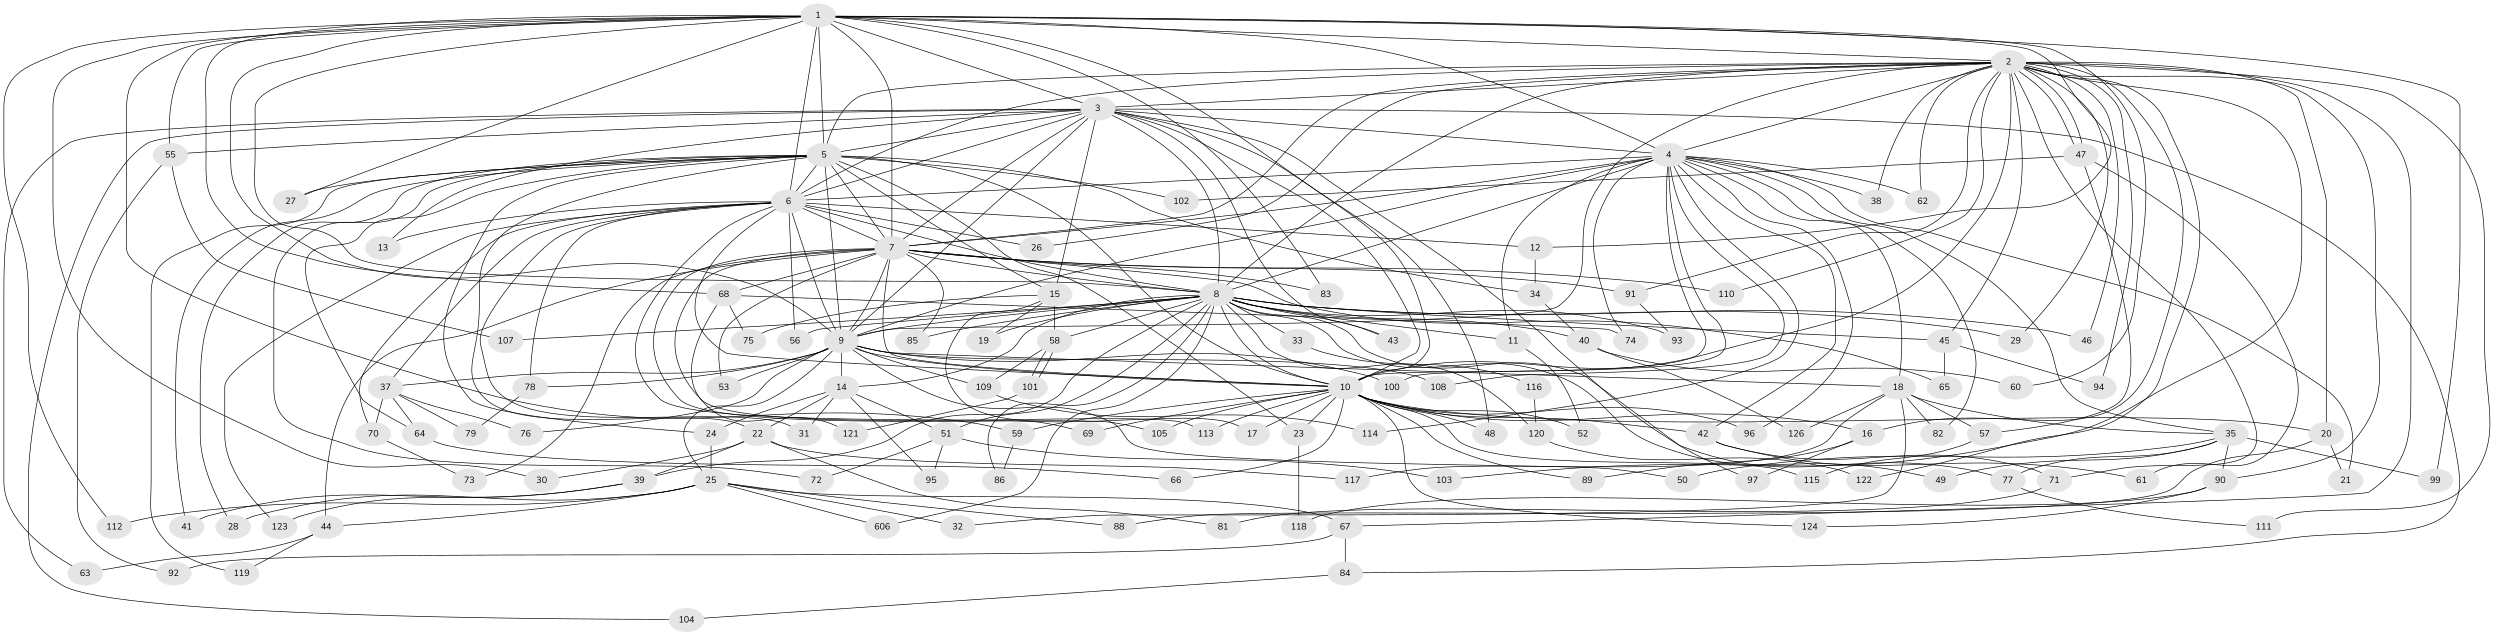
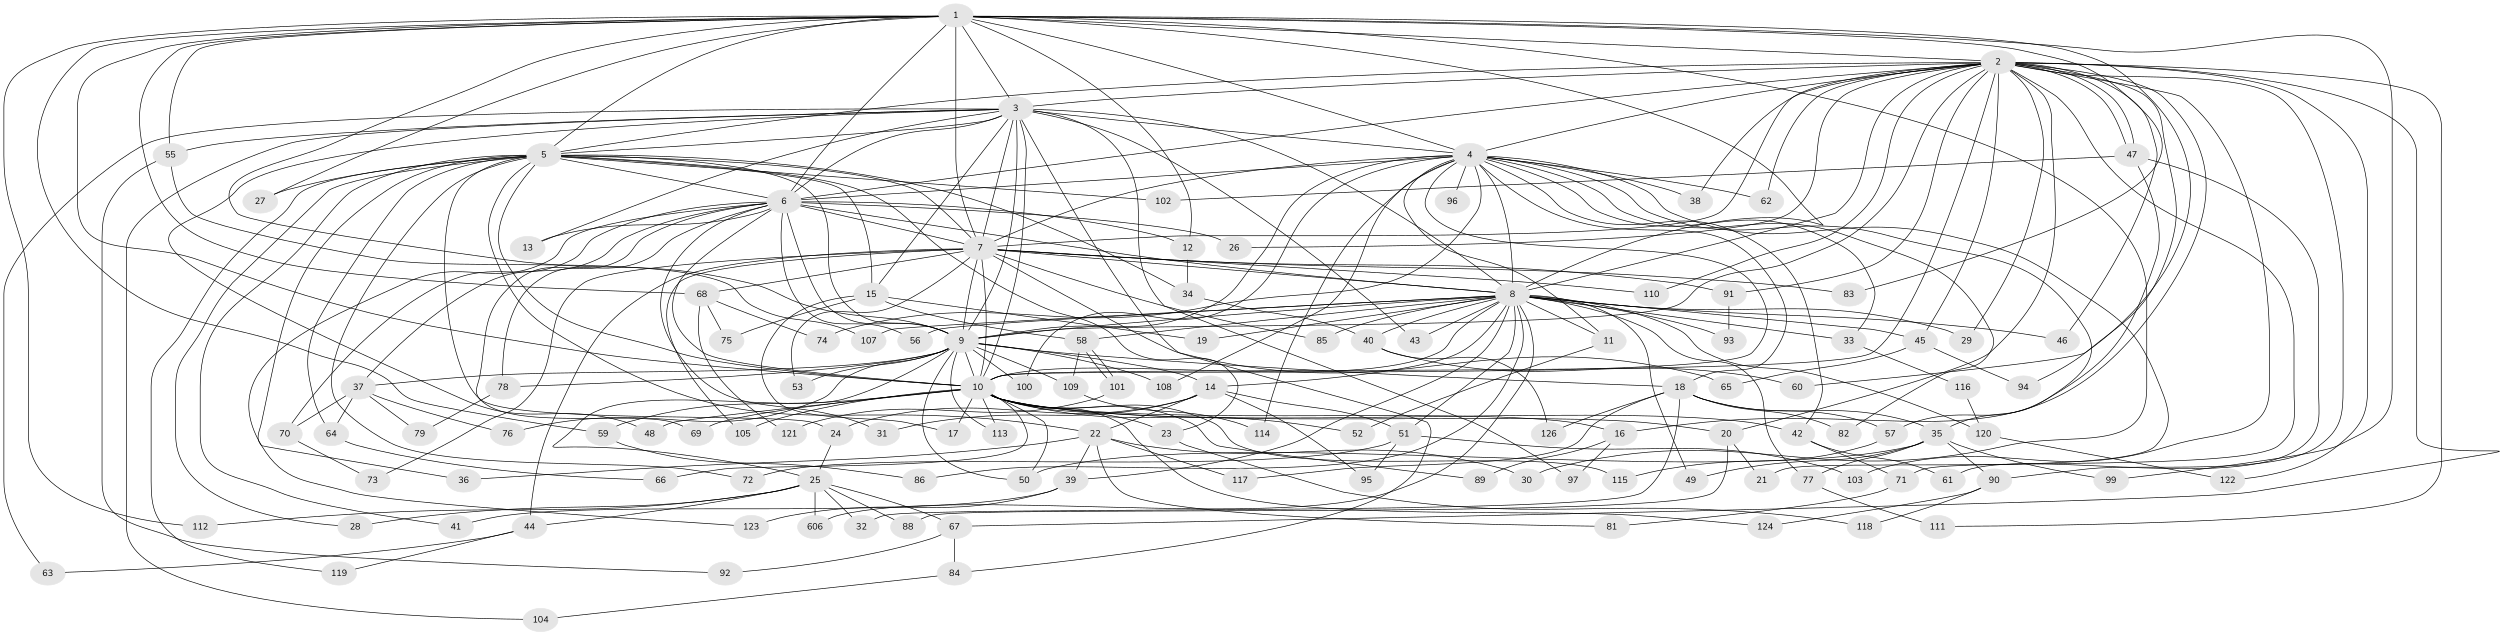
edge "4" -- "33": added
edge "7" -- "113": now "9" -- "113"
edge "10" -- "96": now "10" -- "50"
node "36": added
